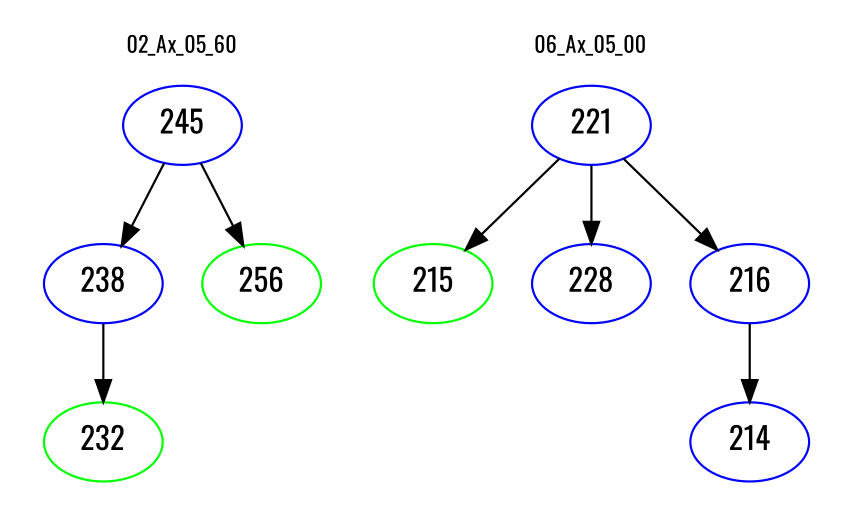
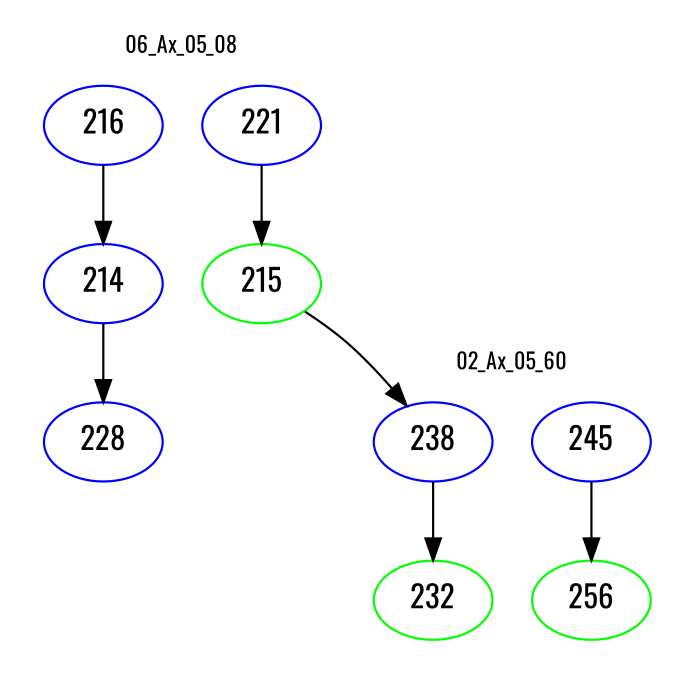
cluster "06_Ax_05_00": label "06_Ax_05_00" -> "06_Ax_05_08"
edge "221" -> "228": now "214" -> "228"
edge "245" -> "238": now "215" -> "238"
edge "221" -> "216": removed
